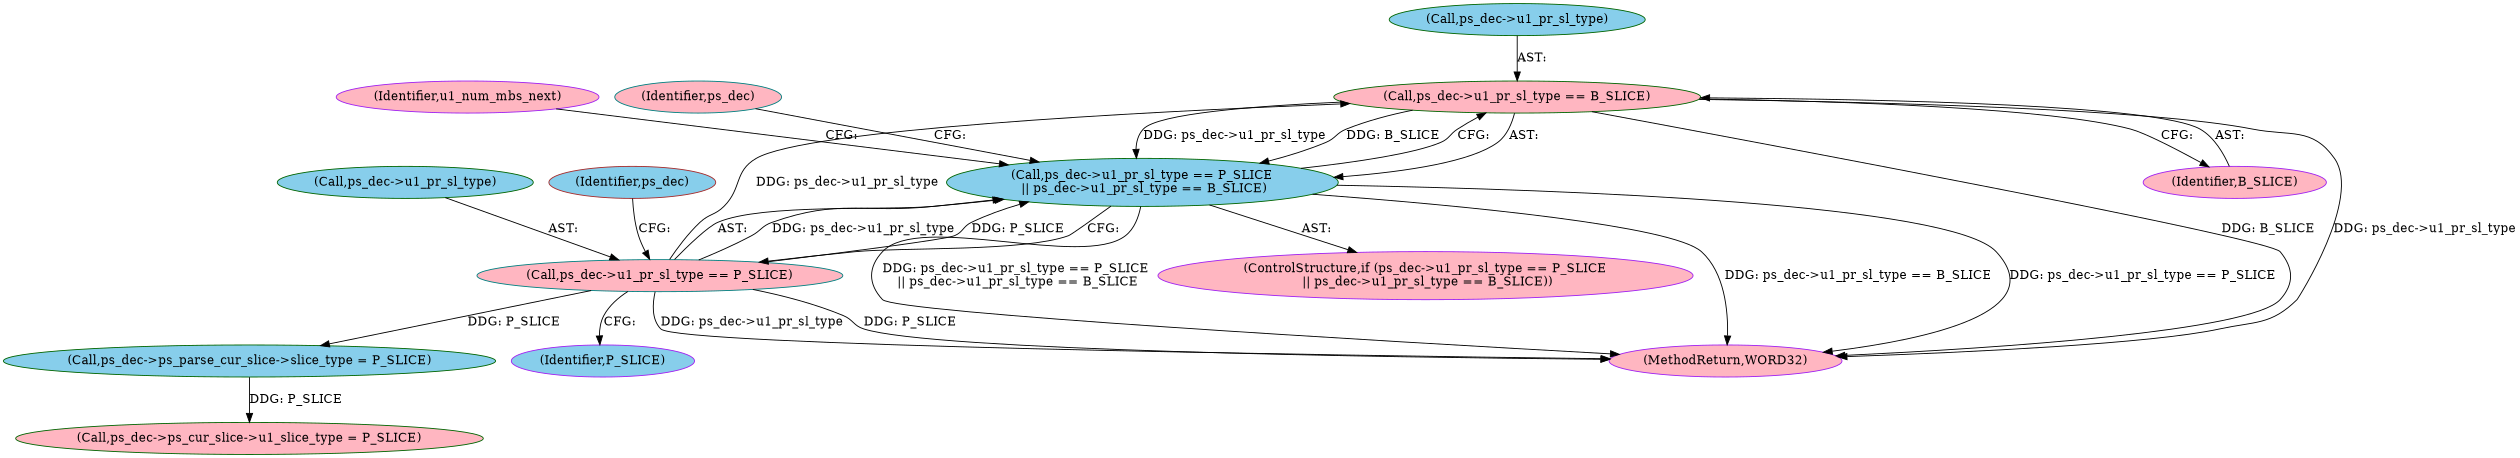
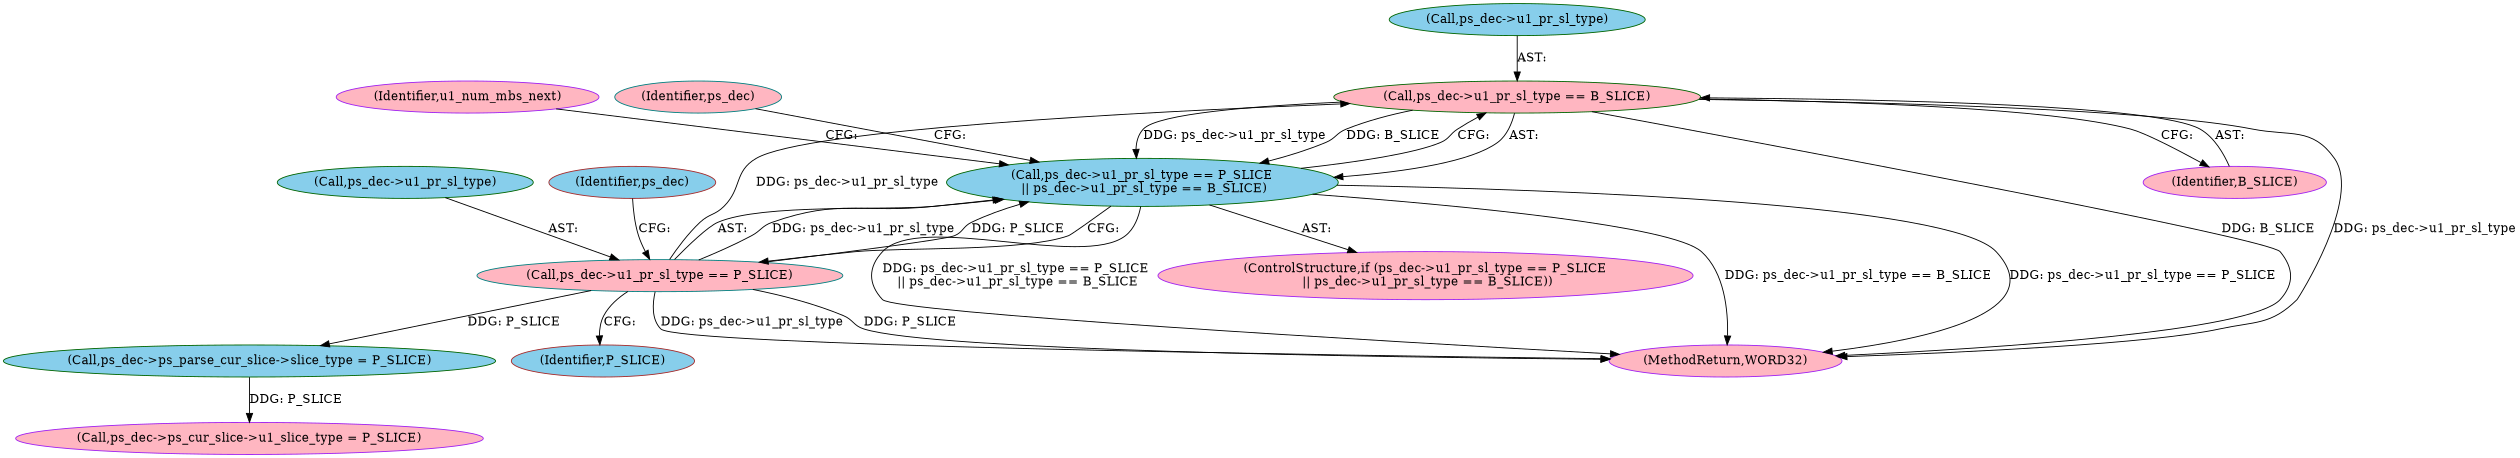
node "(Identifier,P_SLICE)": color purple -> brown
node "(Call,ps_dec->ps_cur_slice->u1_slice_type = P_SLICE)": color darkgreen -> purple
